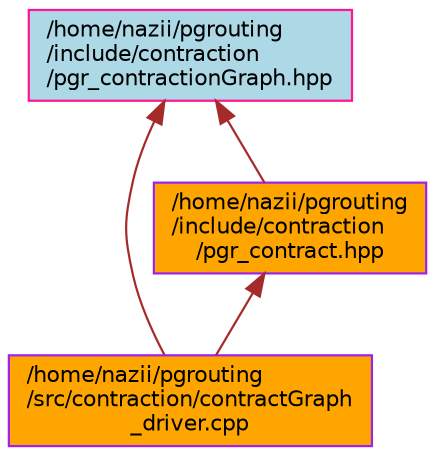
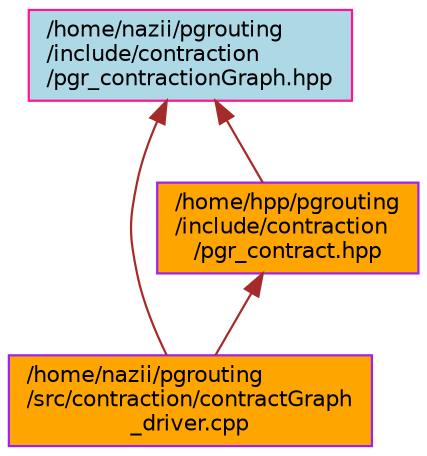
node "/home/nazii/pgrouting /include/contraction /pgr_contract.hpp": label "/home/nazii/pgrouting /include/contraction /pgr_contract.hpp" -> "/home/hpp/pgrouting /include/contraction /pgr_contract.hpp"
